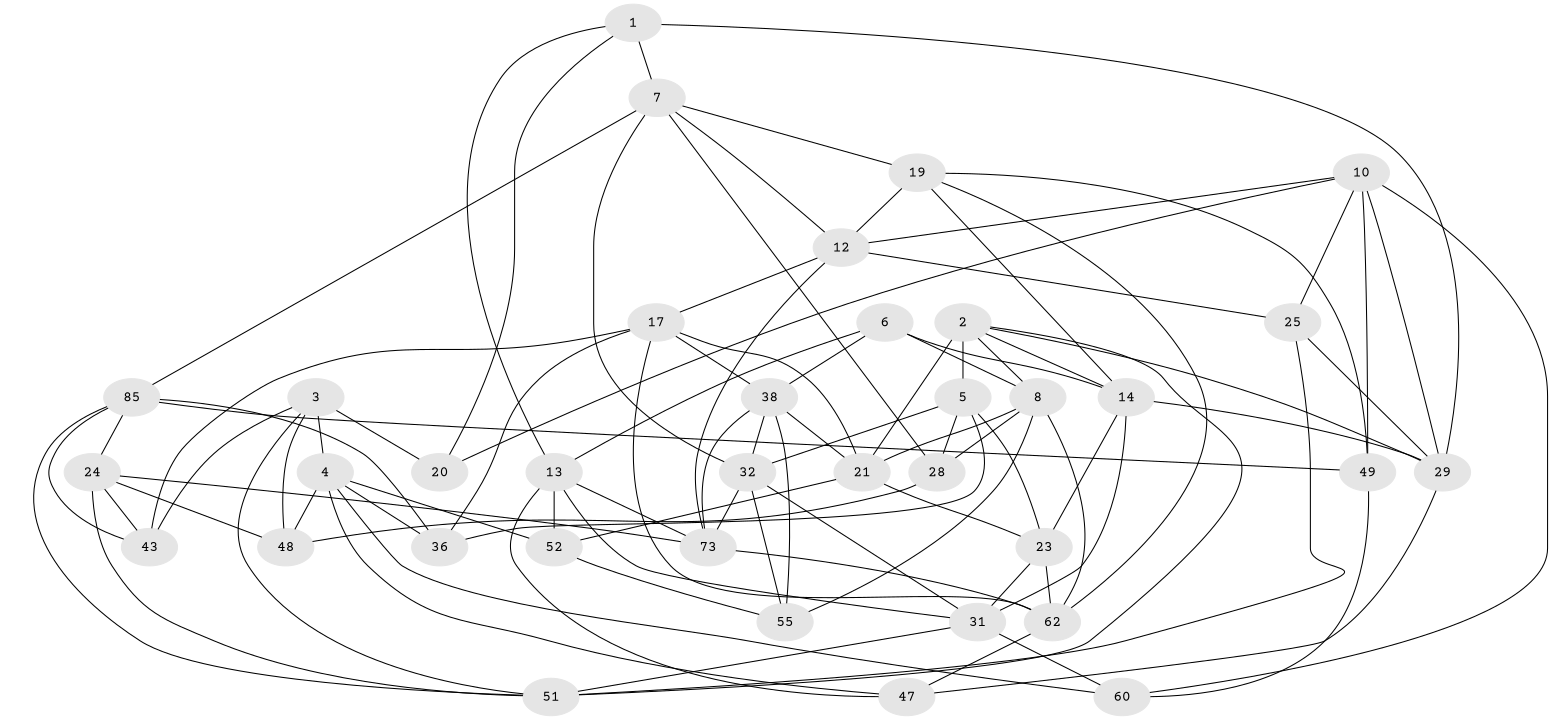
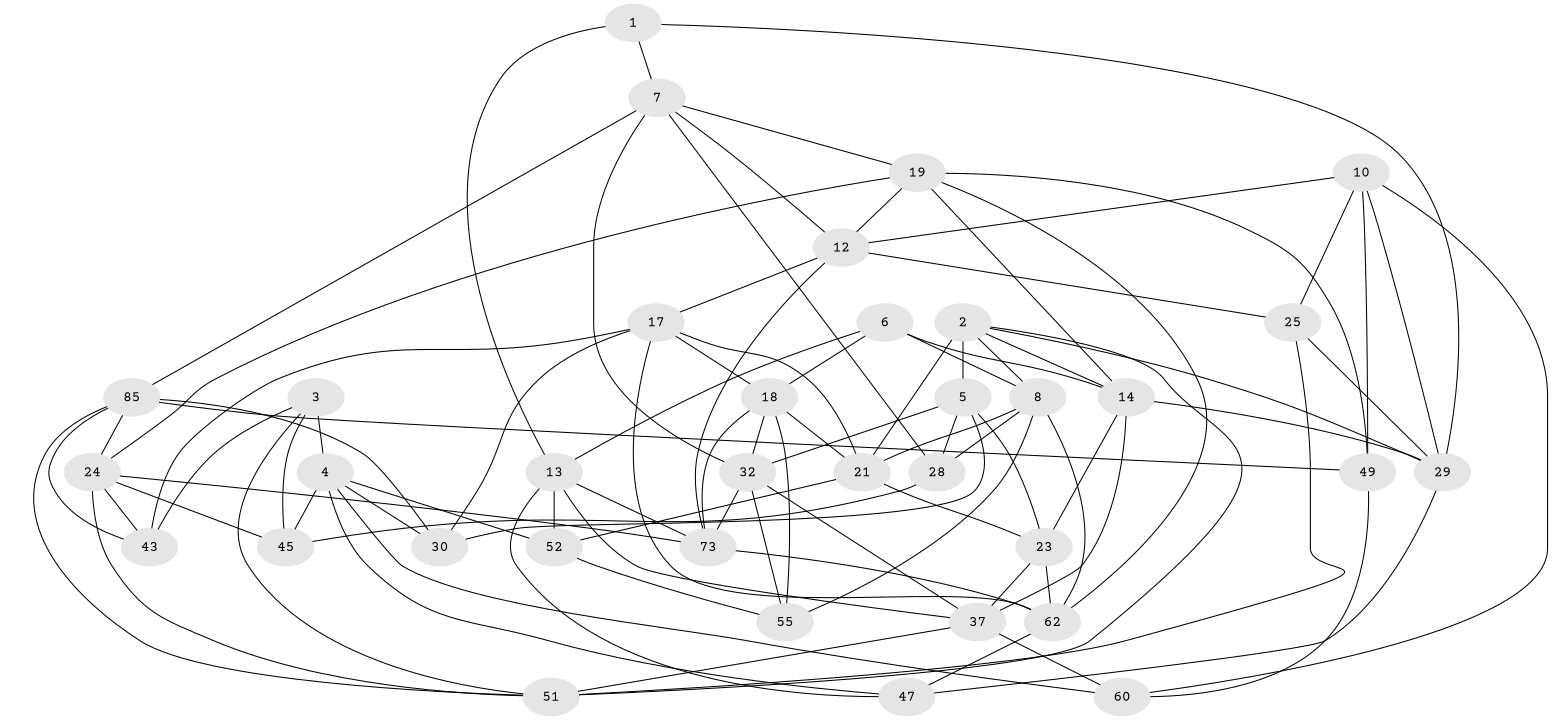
edge "19" -- "24": added
node "38": label "38" -> "18"
node "20": removed
node "48": label "48" -> "45"
node "36": label "36" -> "30"
node "31": label "31" -> "37"
